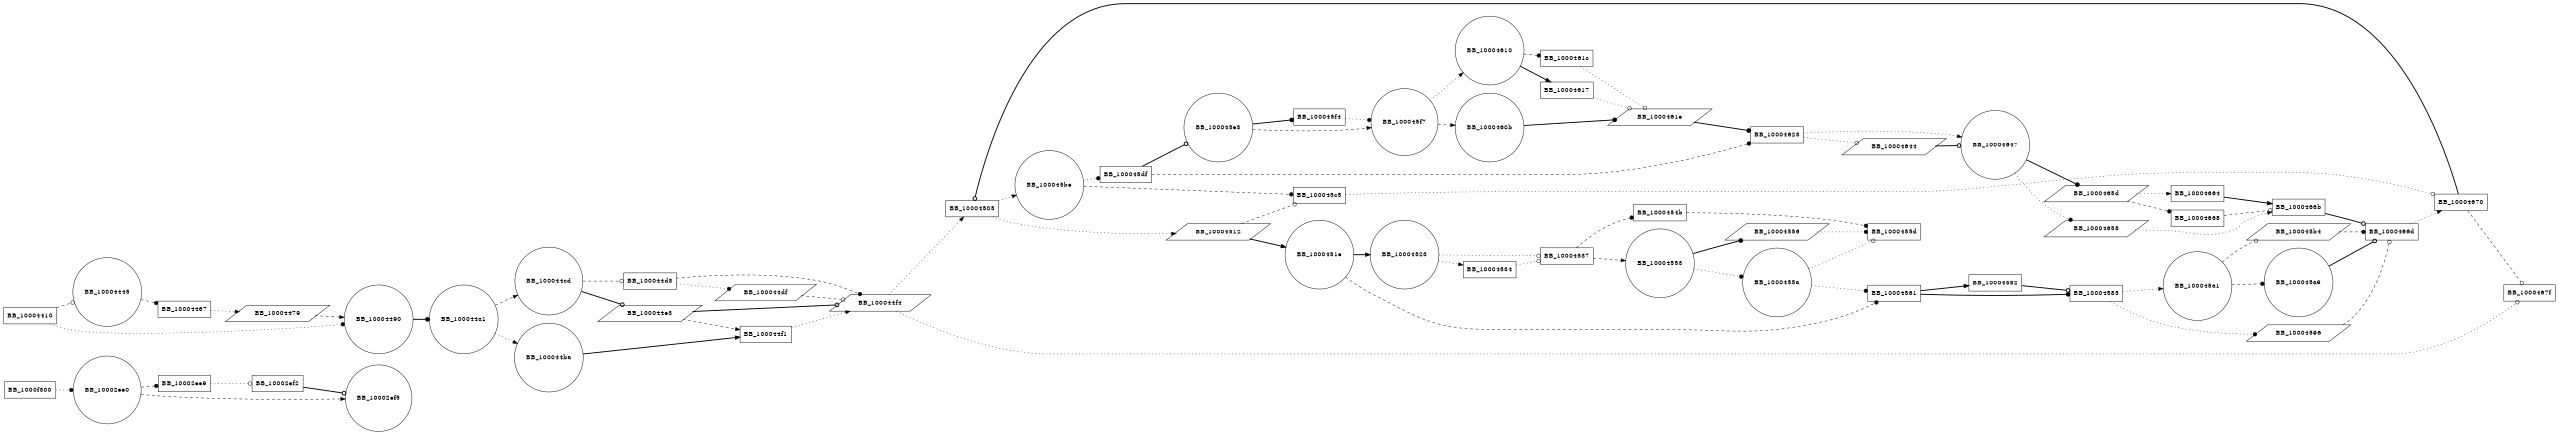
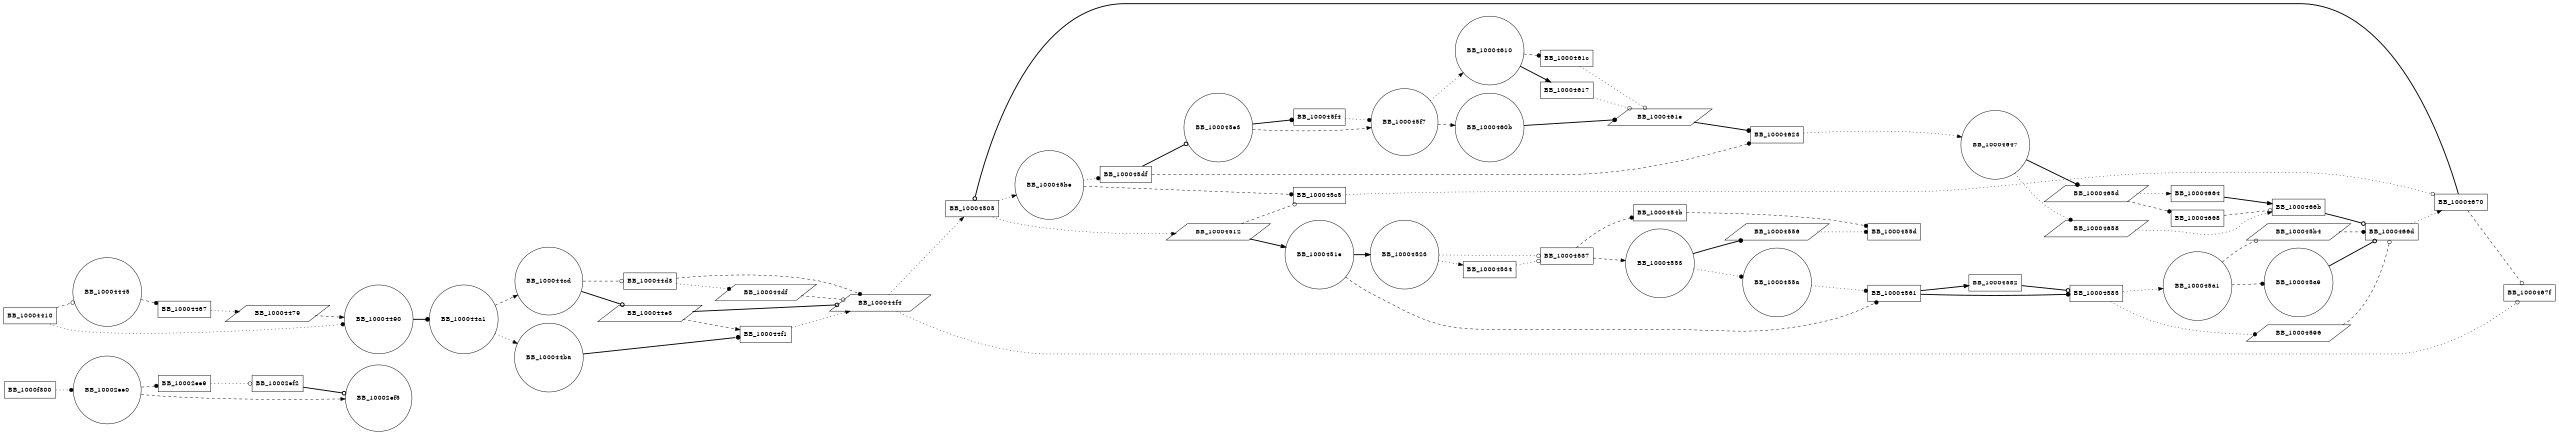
node "BB_10004644": removed
edge "BB_1000455a" -> "BB_1000455d": removed
edge "BB_100044ba" -> "BB_100044f1": arrowhead normal -> dot
